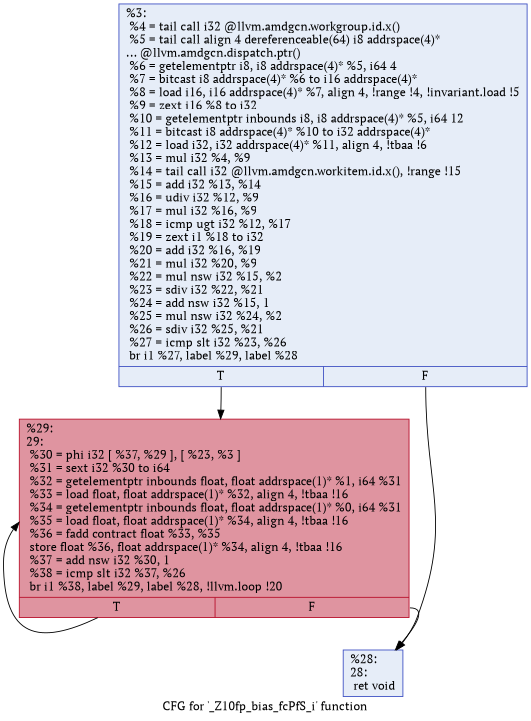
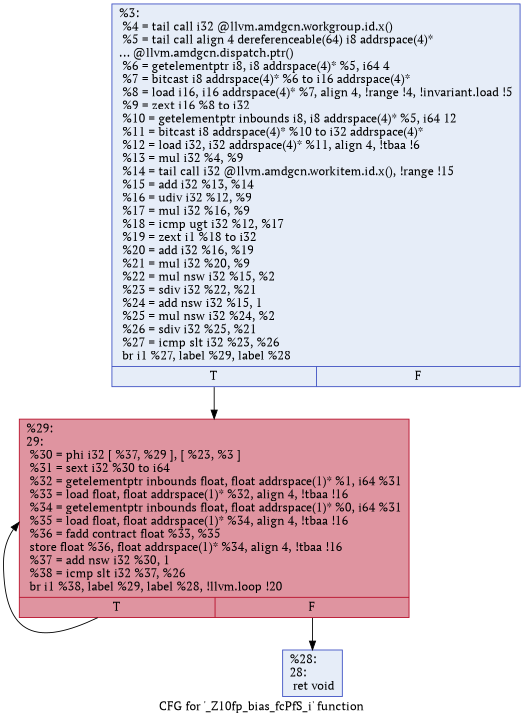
edge "%3:" -> "%28:": removed
